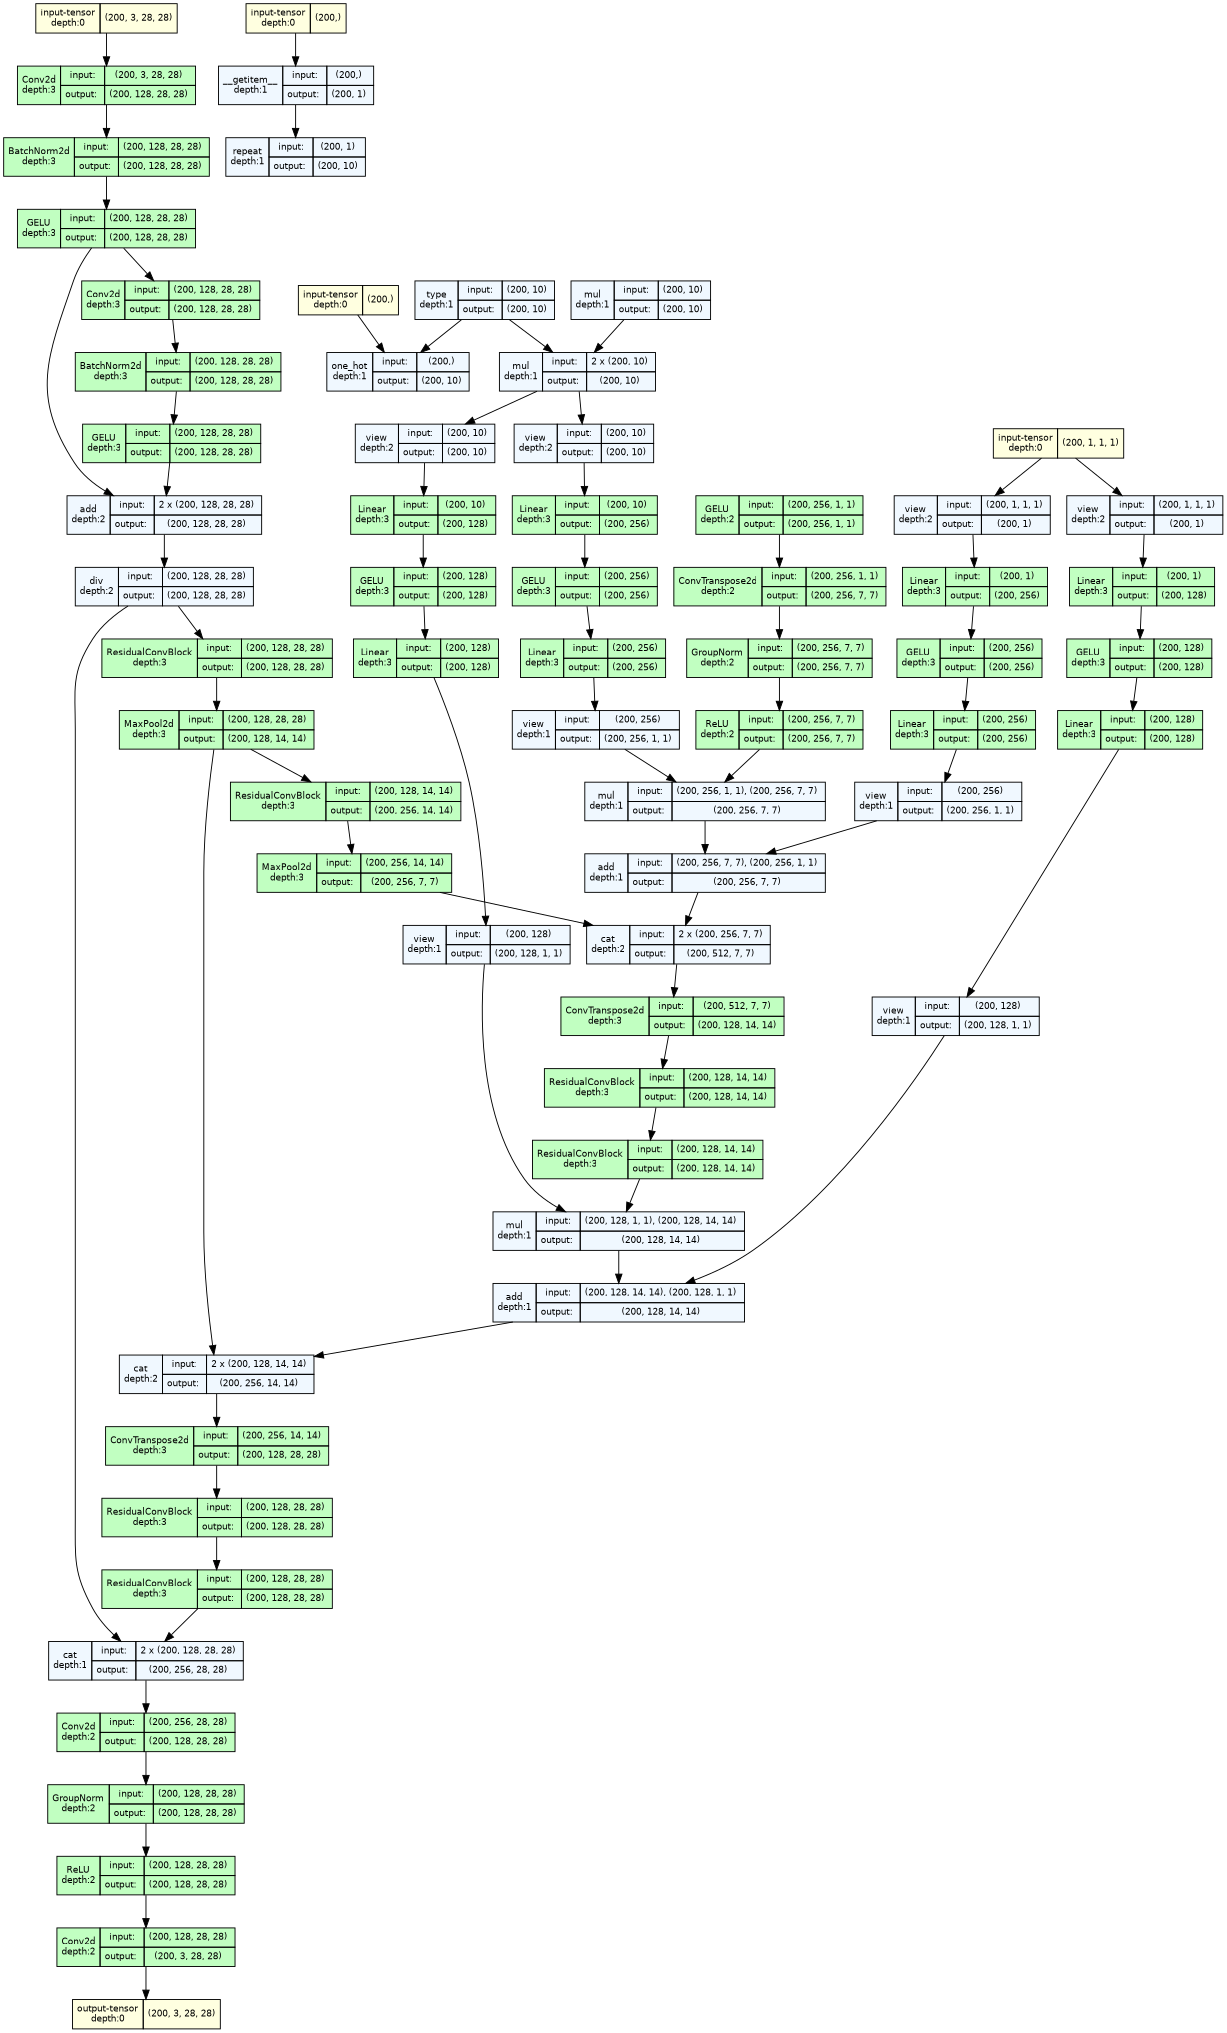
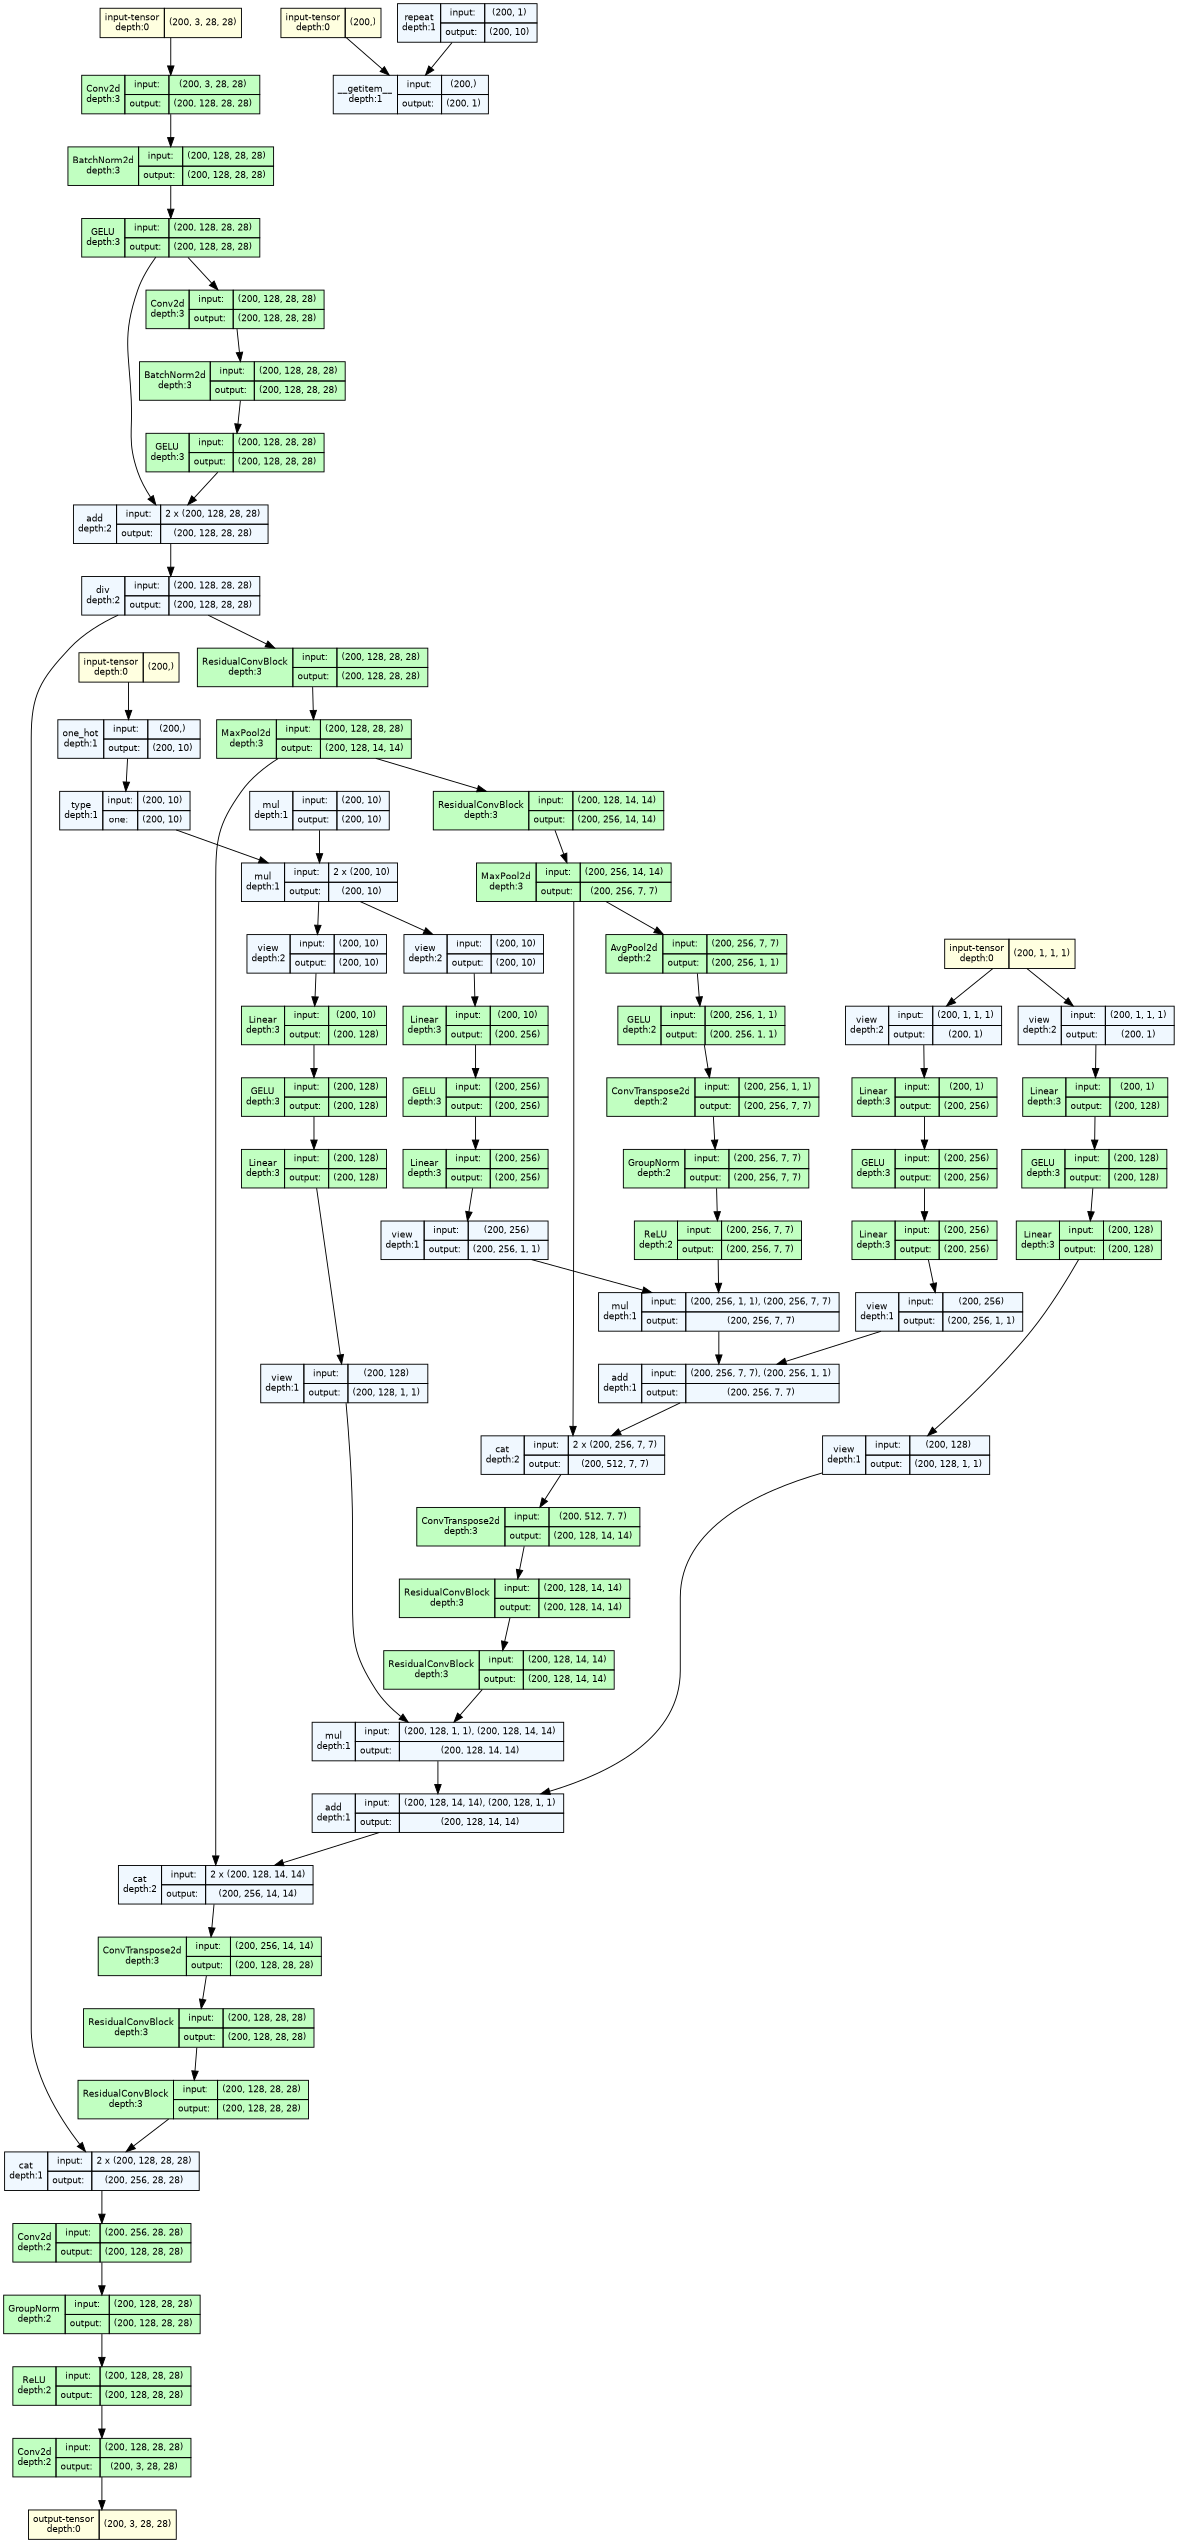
edge "__getitem__" -> "repeat": reversed
node "type": text "output:" -> "one:"
edge "type" -> "one_hot": reversed
node "AvgPool2d": added
